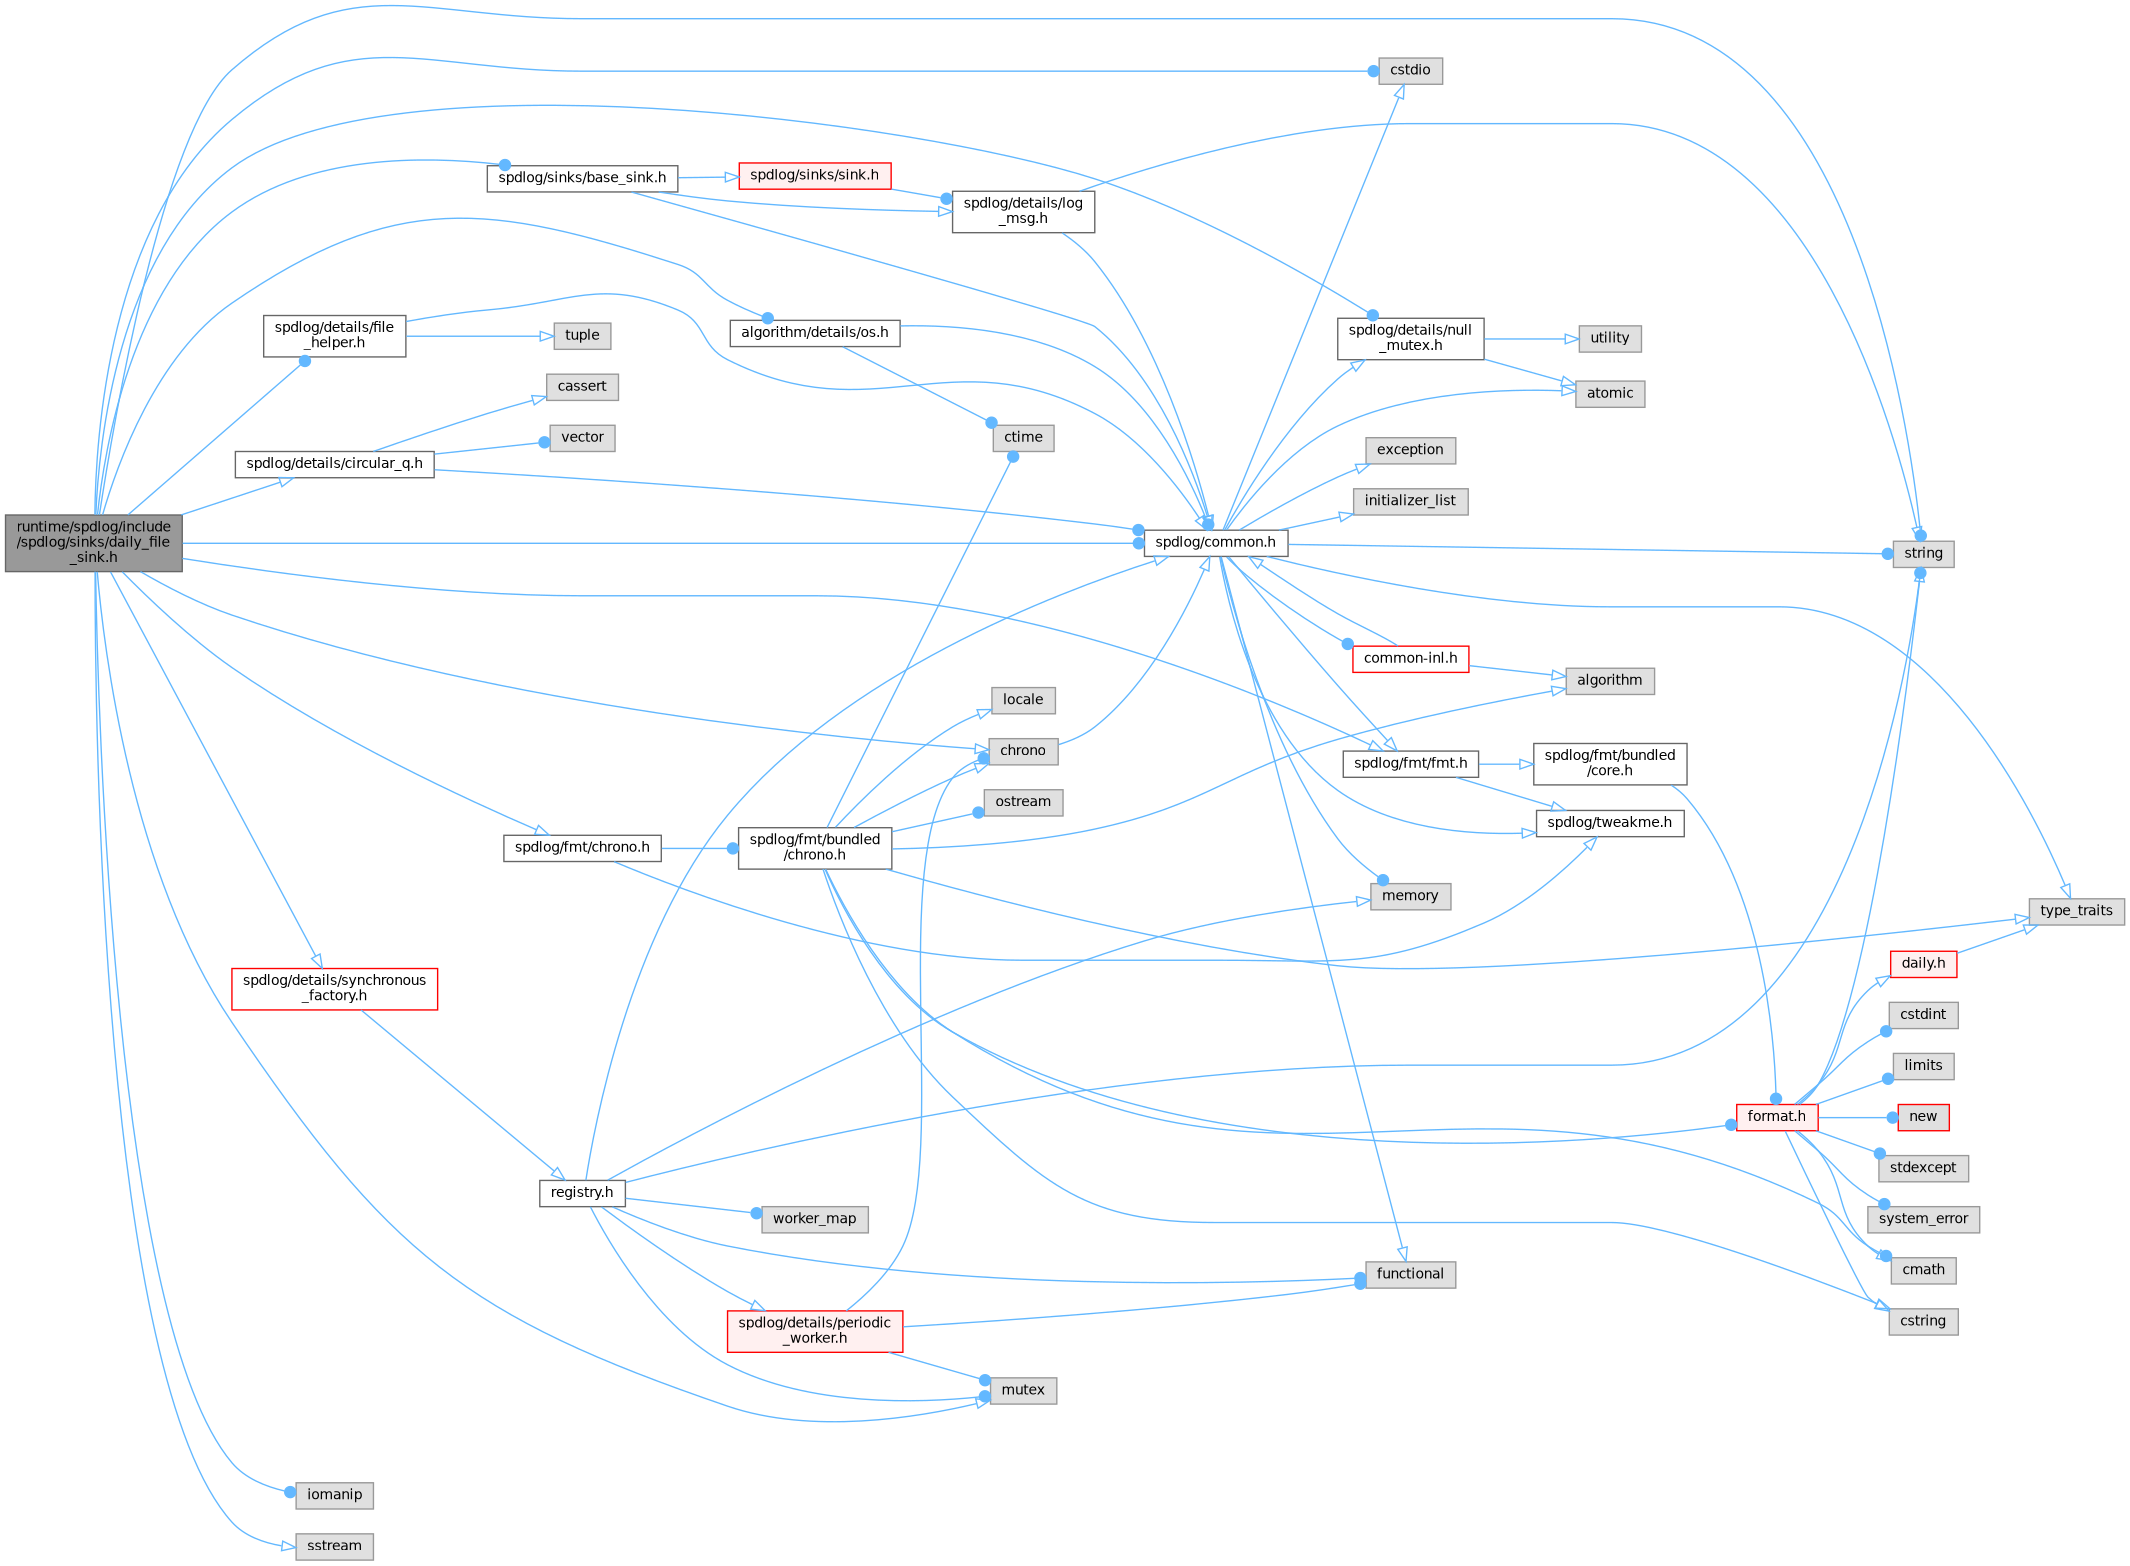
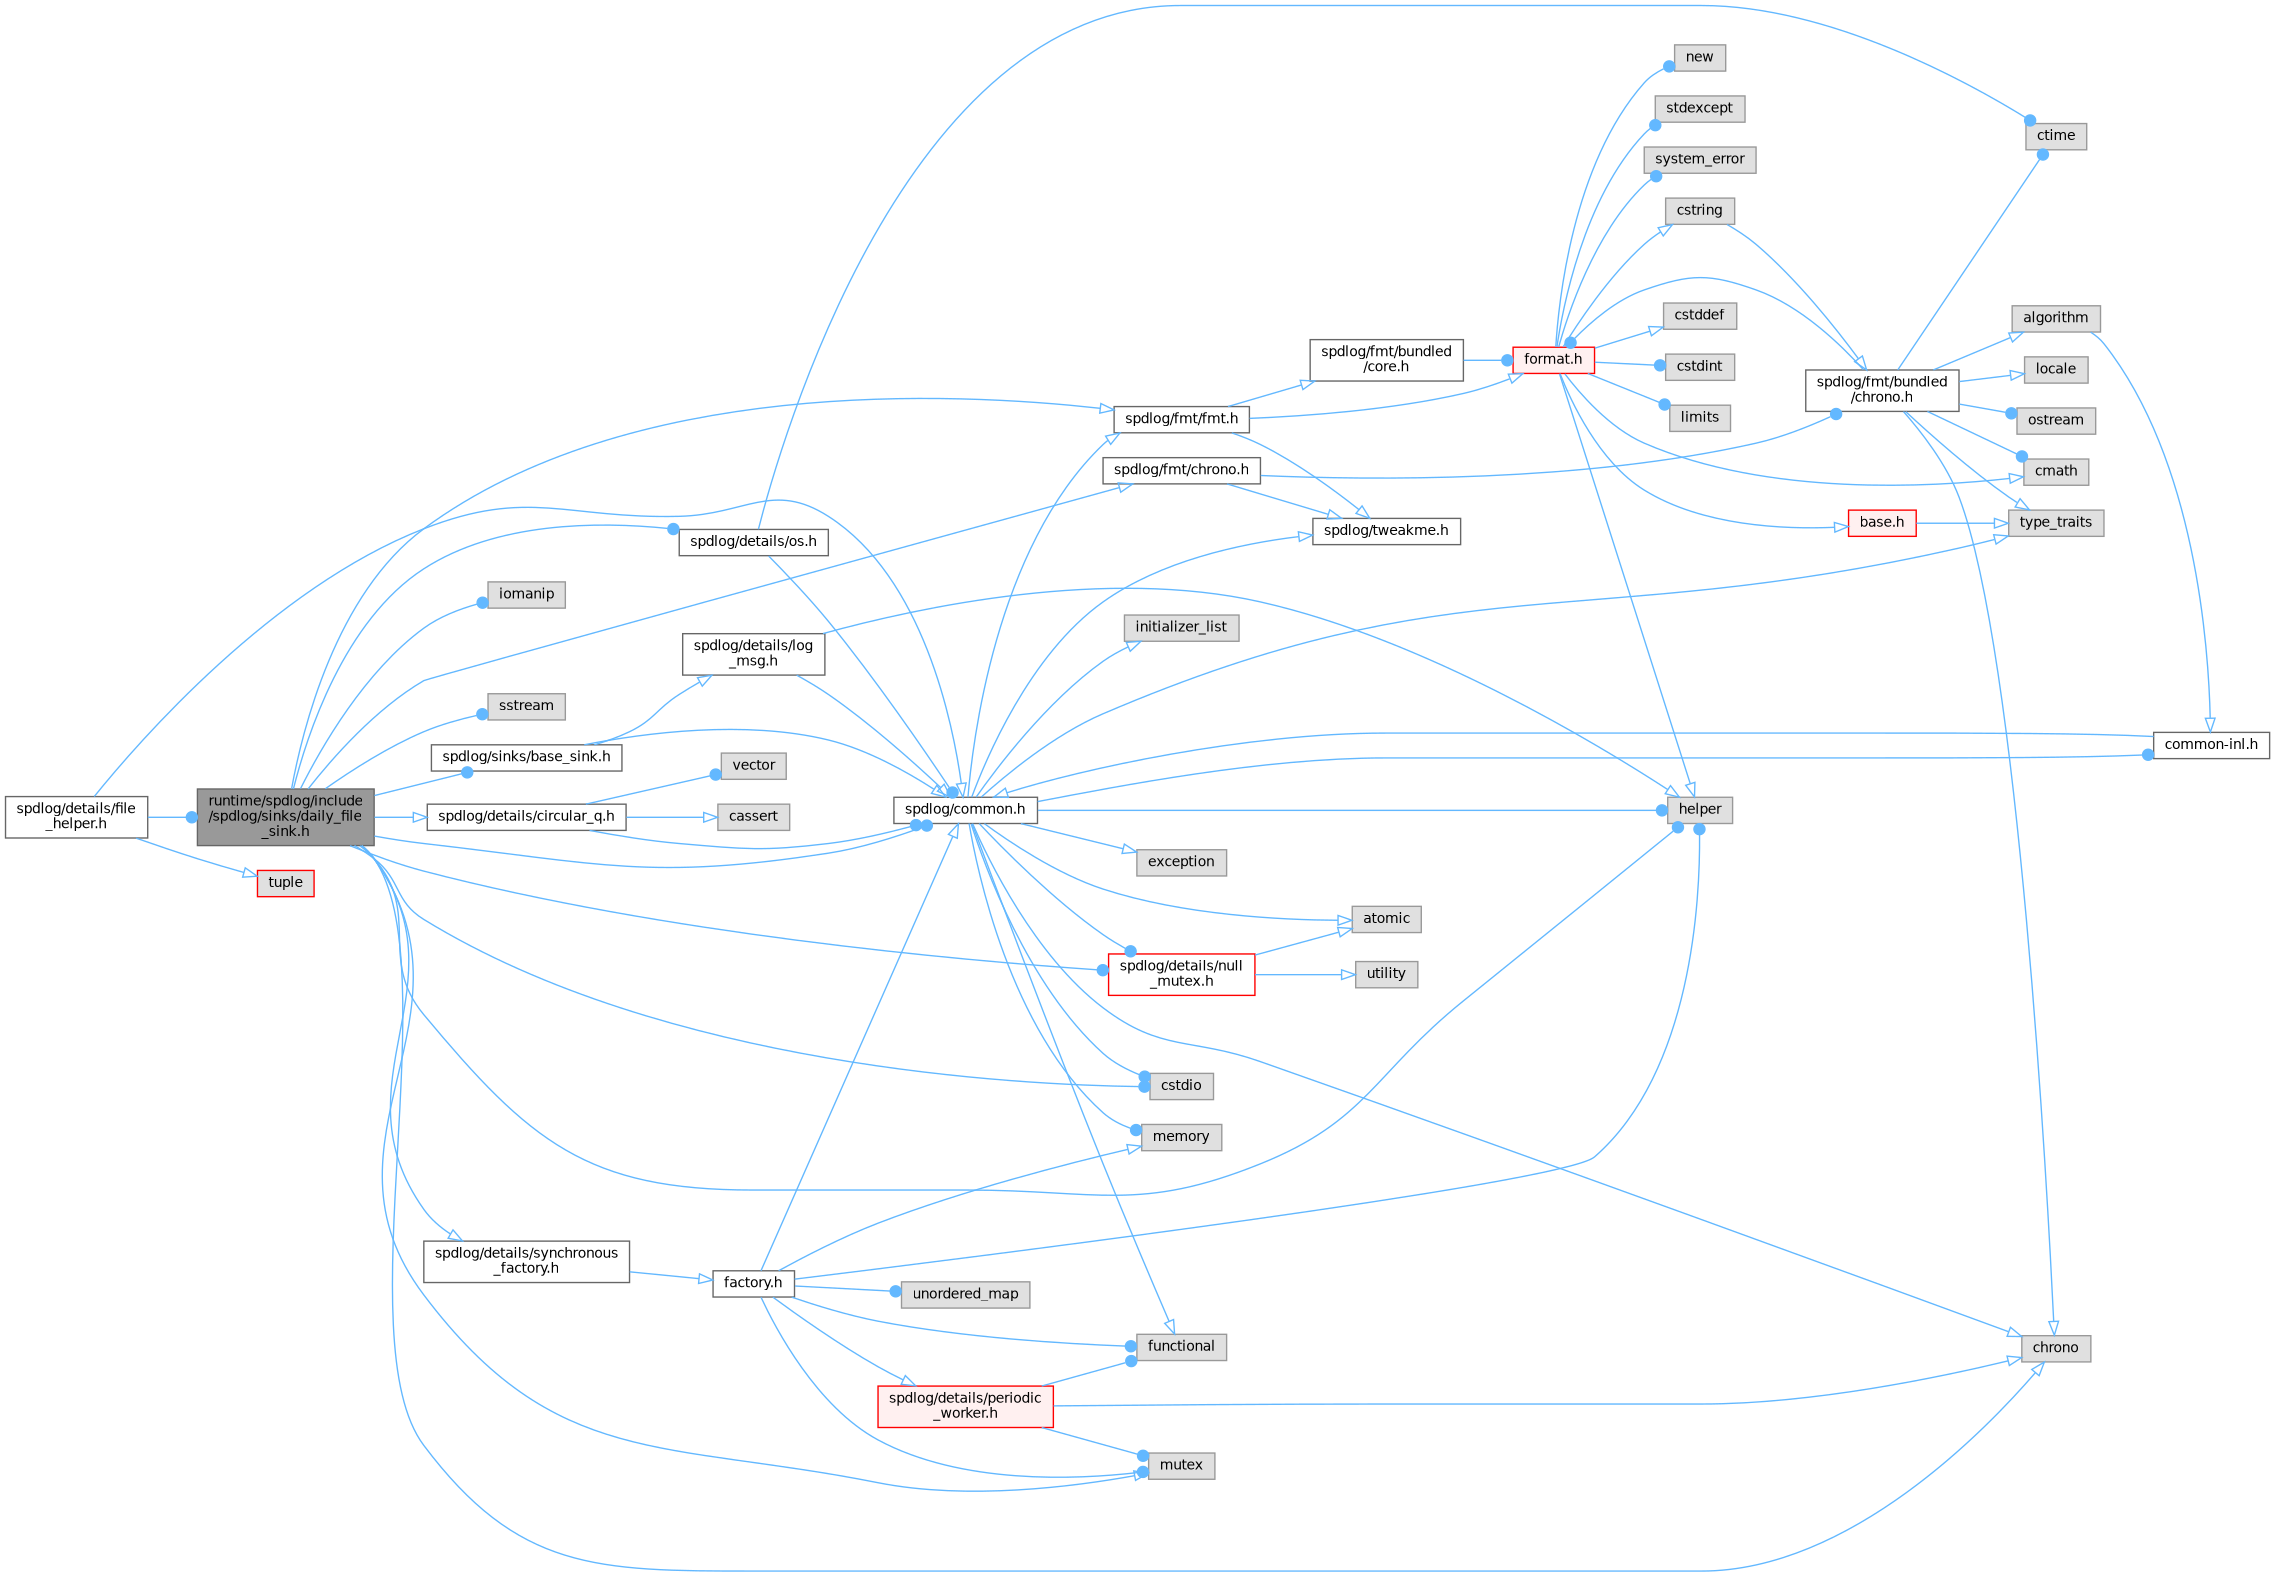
node "spdlog/sinks/sink.h": removed
edge "spdlog/common.h" -> "cstdio": arrowhead onormal -> dot
node "cstddef": added
node "algorithm/details/os.h": label "algorithm/details/os.h" -> "spdlog/details/os.h"
node "tuple": color grey60 -> red
node "spdlog/details/null _mutex.h": color grey40 -> red
edge "spdlog/fmt/fmt.h" -> "format.h": added
edge "runtime/spdlog/include /spdlog/sinks/daily_file _sink.h" -> "spdlog/details/file _helper.h": reversed
edge "spdlog/common.h" -> "spdlog/details/null _mutex.h": arrowhead onormal -> dot
node "string": label "string" -> "helper"
node "common-inl.h": color red -> grey40
edge "common-inl.h" -> "algorithm": reversed
edge "chrono" -> "spdlog/common.h": reversed
node "daily.h": label "daily.h" -> "base.h"
node "spdlog/details/synchronous _factory.h": color red -> grey40
edge "spdlog/details/periodic _worker.h" -> "chrono": arrowhead dot -> onormal
edge "runtime/spdlog/include /spdlog/sinks/daily_file _sink.h" -> "sstream": arrowhead onormal -> dot
node "new": color red -> grey60
node "registry.h": label "registry.h" -> "factory.h"
node "worker_map": label "worker_map" -> "unordered_map"
edge "spdlog/fmt/bundled /chrono.h" -> "cstring": reversed
